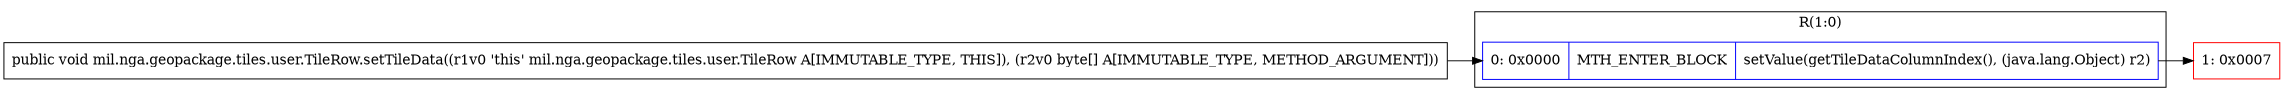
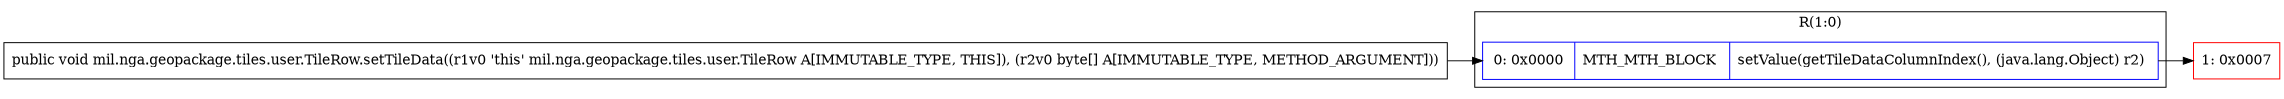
node "0: 0x0000": text "MTH_ENTER_BLOCK" -> "MTH_MTH_BLOCK"
